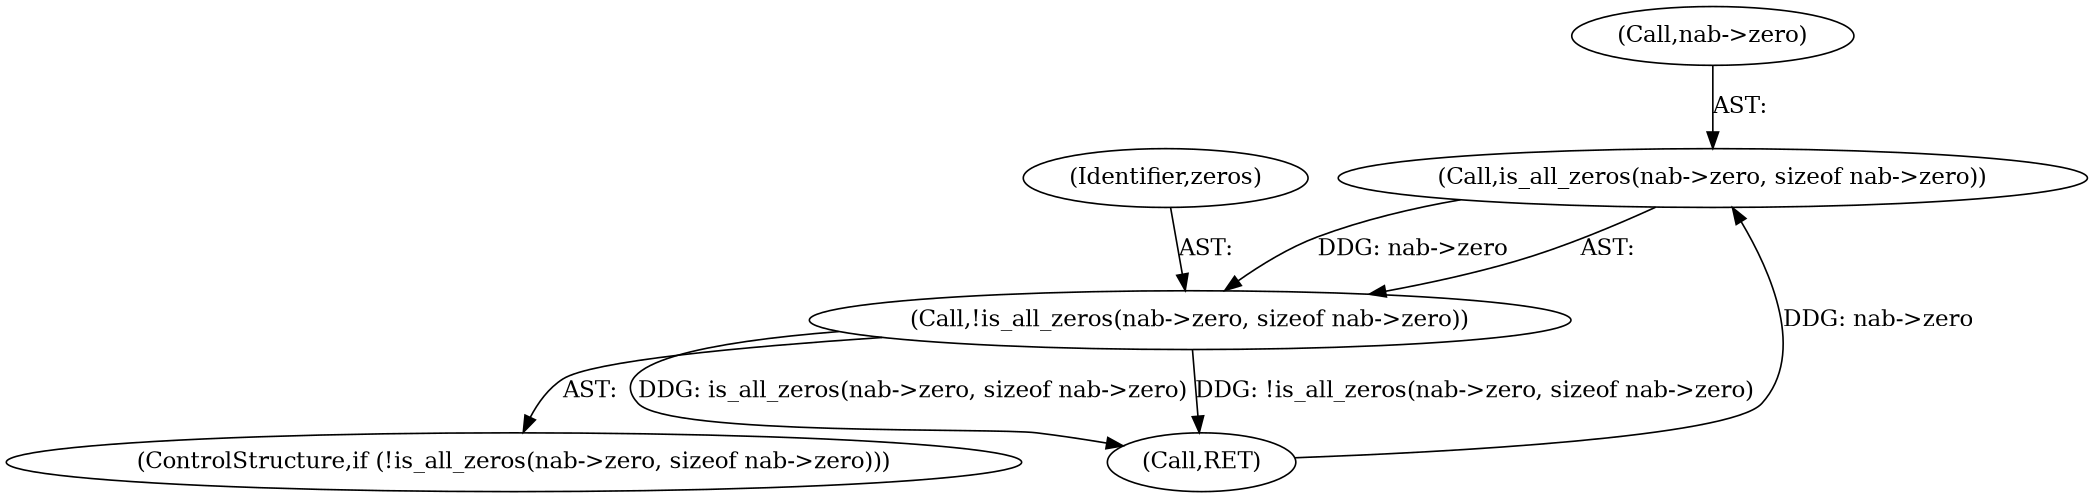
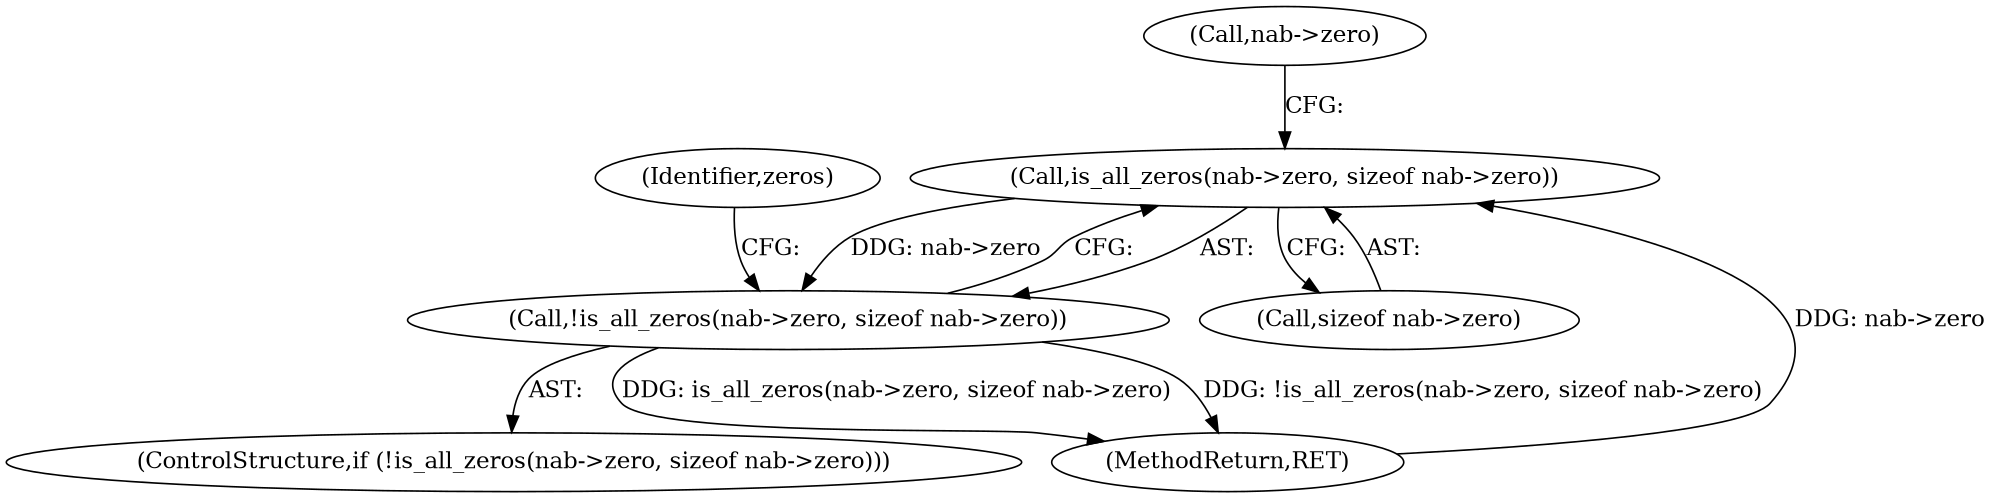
edge "(Call,nab->zero)" -> "(Call,is_all_zeros(nab->zero, sizeof nab->zero))": label "AST: " -> "CFG: "
edge "(Identifier,zeros)" -> "(Call,!is_all_zeros(nab->zero, sizeof nab->zero))": label "AST: " -> "CFG: "
edge "(Call,!is_all_zeros(nab->zero, sizeof nab->zero))" -> "(Call,is_all_zeros(nab->zero, sizeof nab->zero))": added, label "CFG:"
node "(Call,sizeof nab->zero)": added
node "(Call,RET)": label "(Call,RET)" -> "(MethodReturn,RET)"
